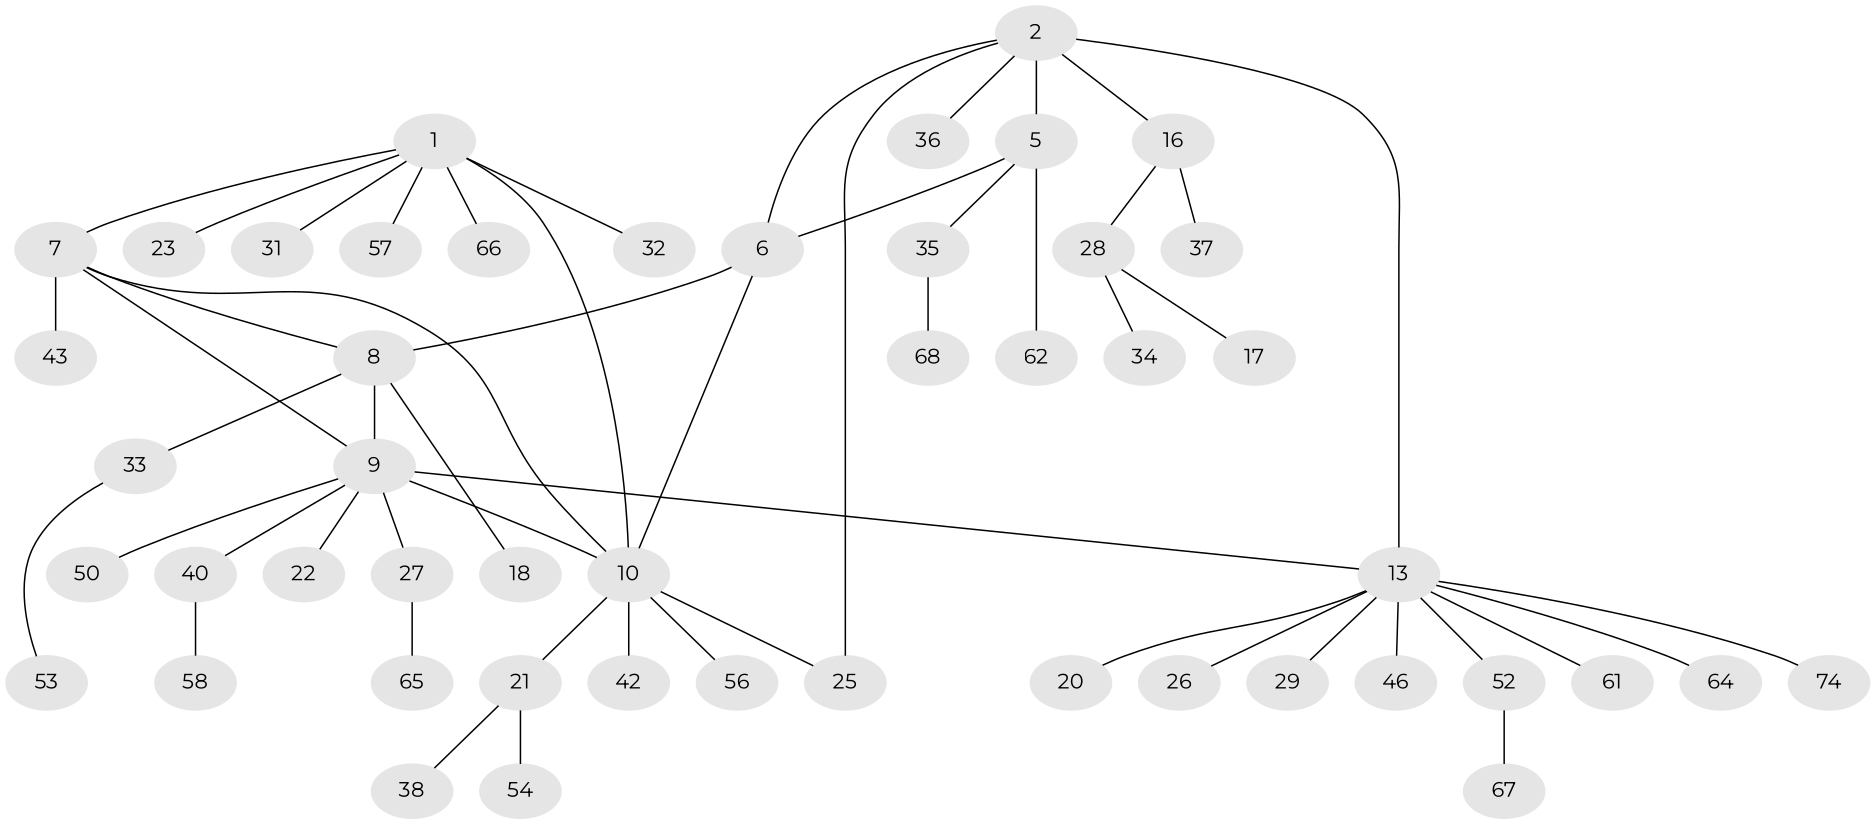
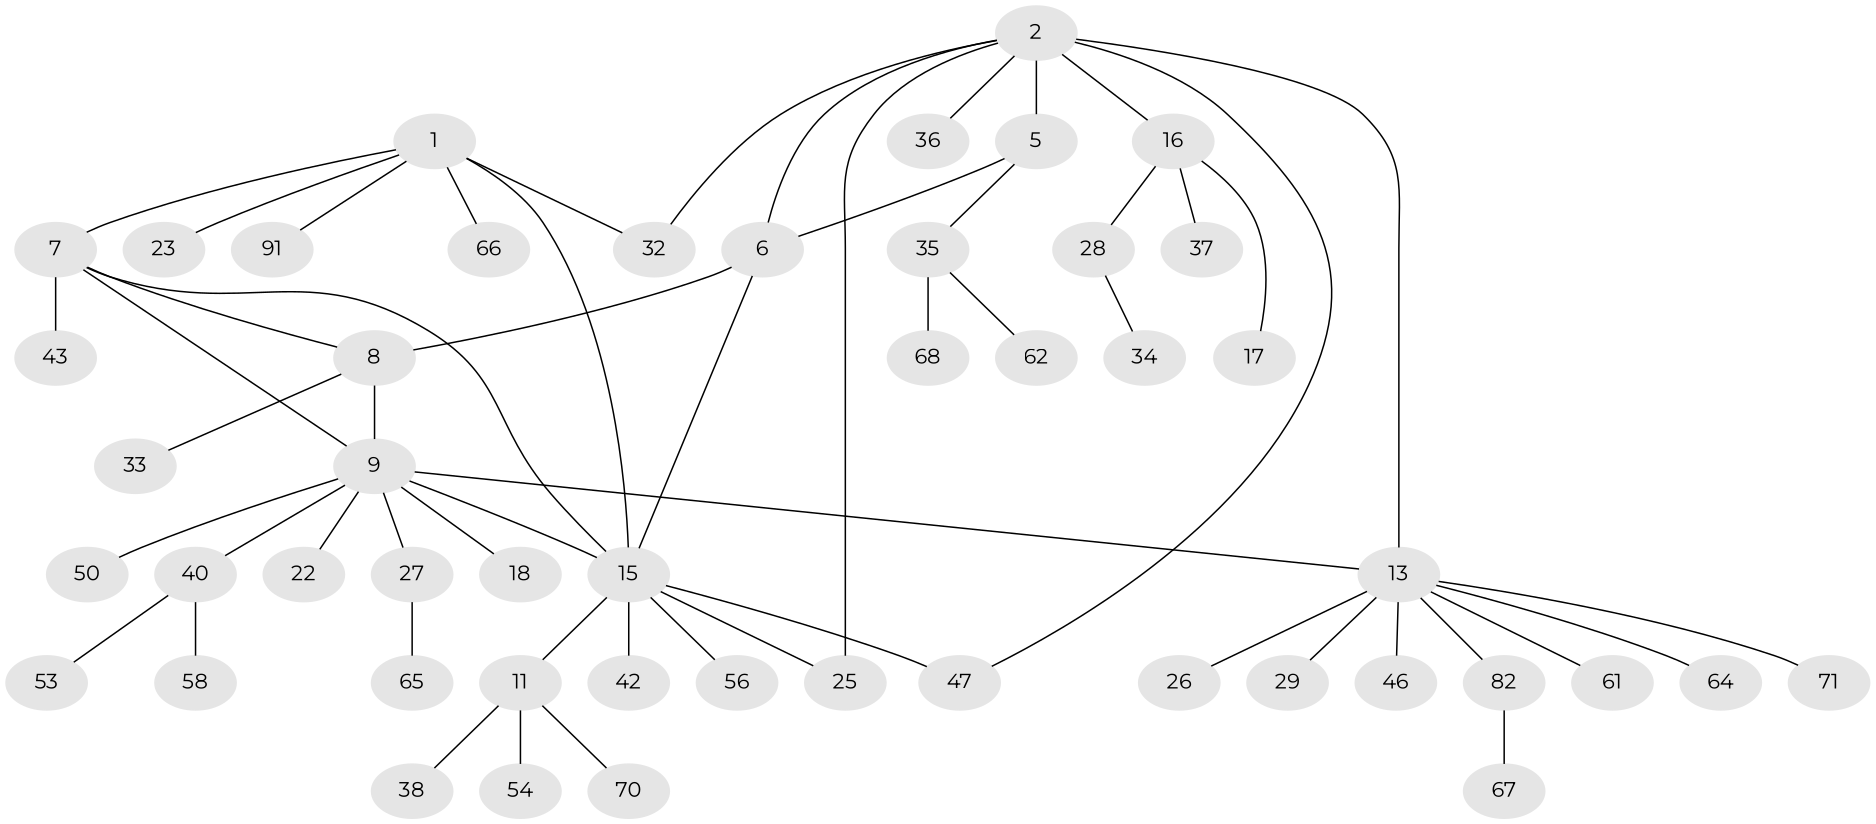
edge "2" -- "32": added
node "31": label "31" -> "91"
node "57": removed
edge "5" -- "62": now "35" -- "62"
edge "28" -- "17": now "16" -- "17"
edge "8" -- "18": now "9" -- "18"
edge "33" -- "53": now "40" -- "53"
node "10": label "10" -> "15"
node "21": label "21" -> "11"
node "47": added
node "20": removed
node "52": label "52" -> "82"
node "74": label "74" -> "71"
node "70": added
